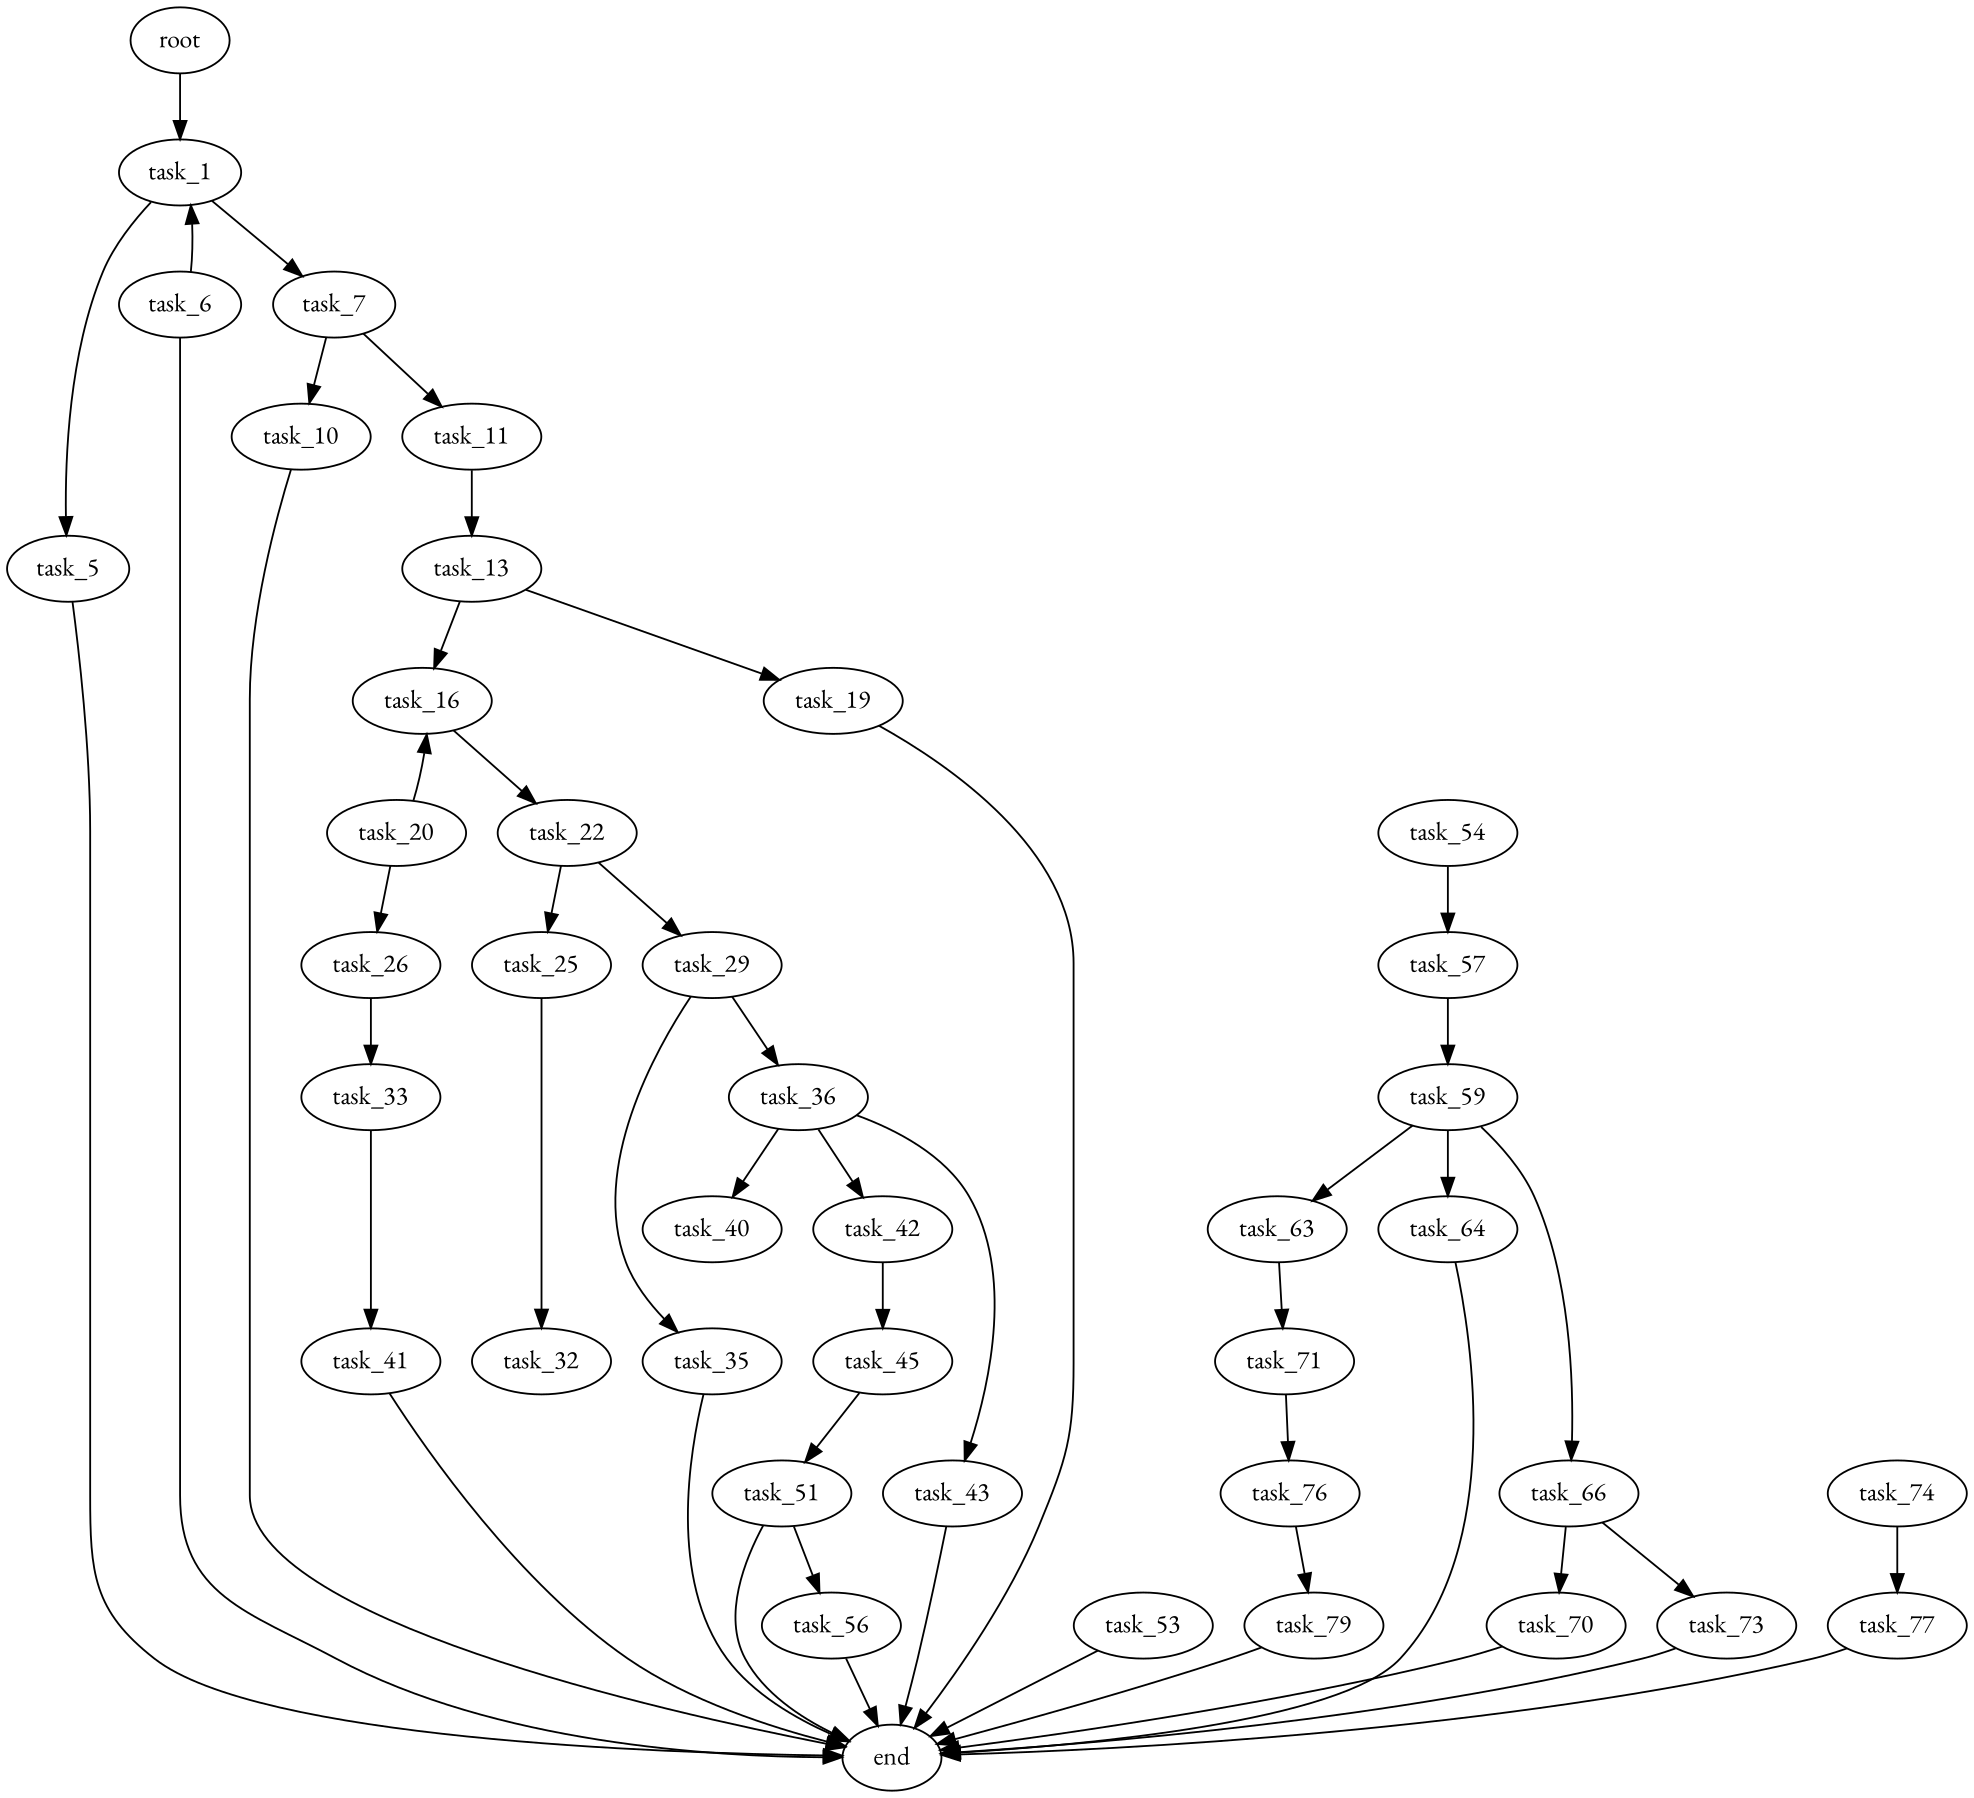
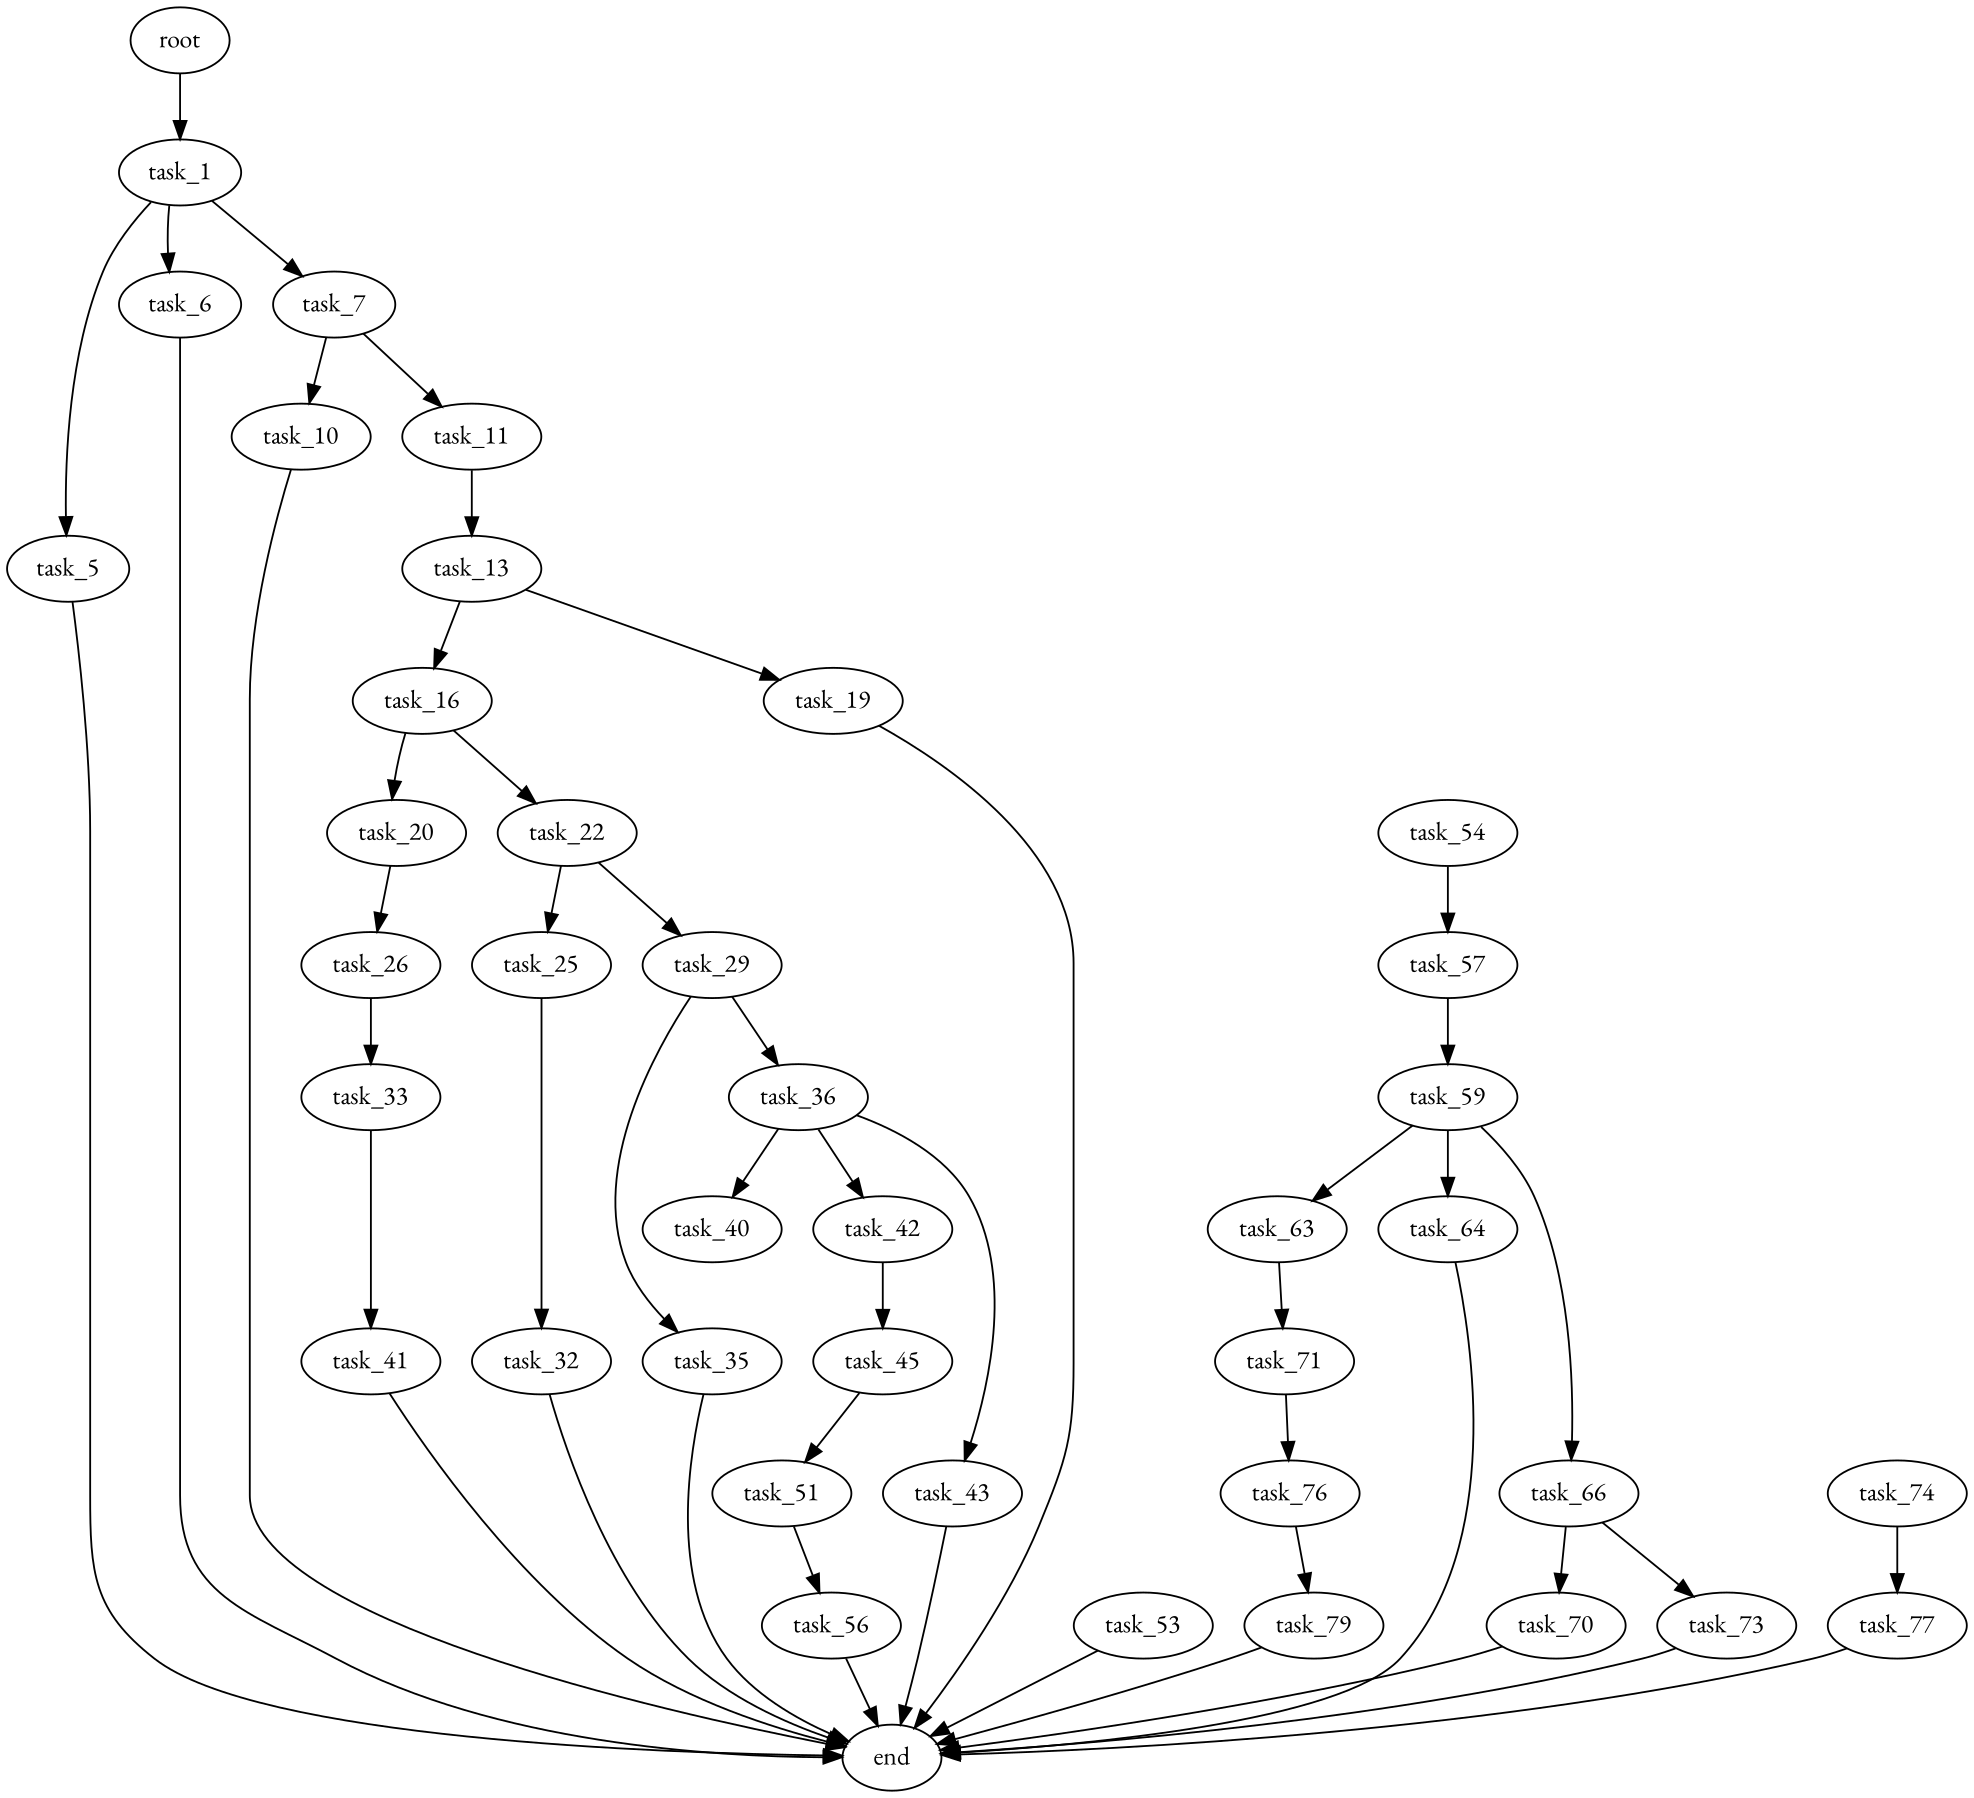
edge "task_6" -> "task_1": reversed
edge "task_20" -> "task_16": reversed
edge "task_51" -> "end": now "task_32" -> "end"
